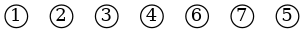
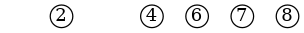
node "1": removed
node "3": removed
node "5": label "5" -> "8"
